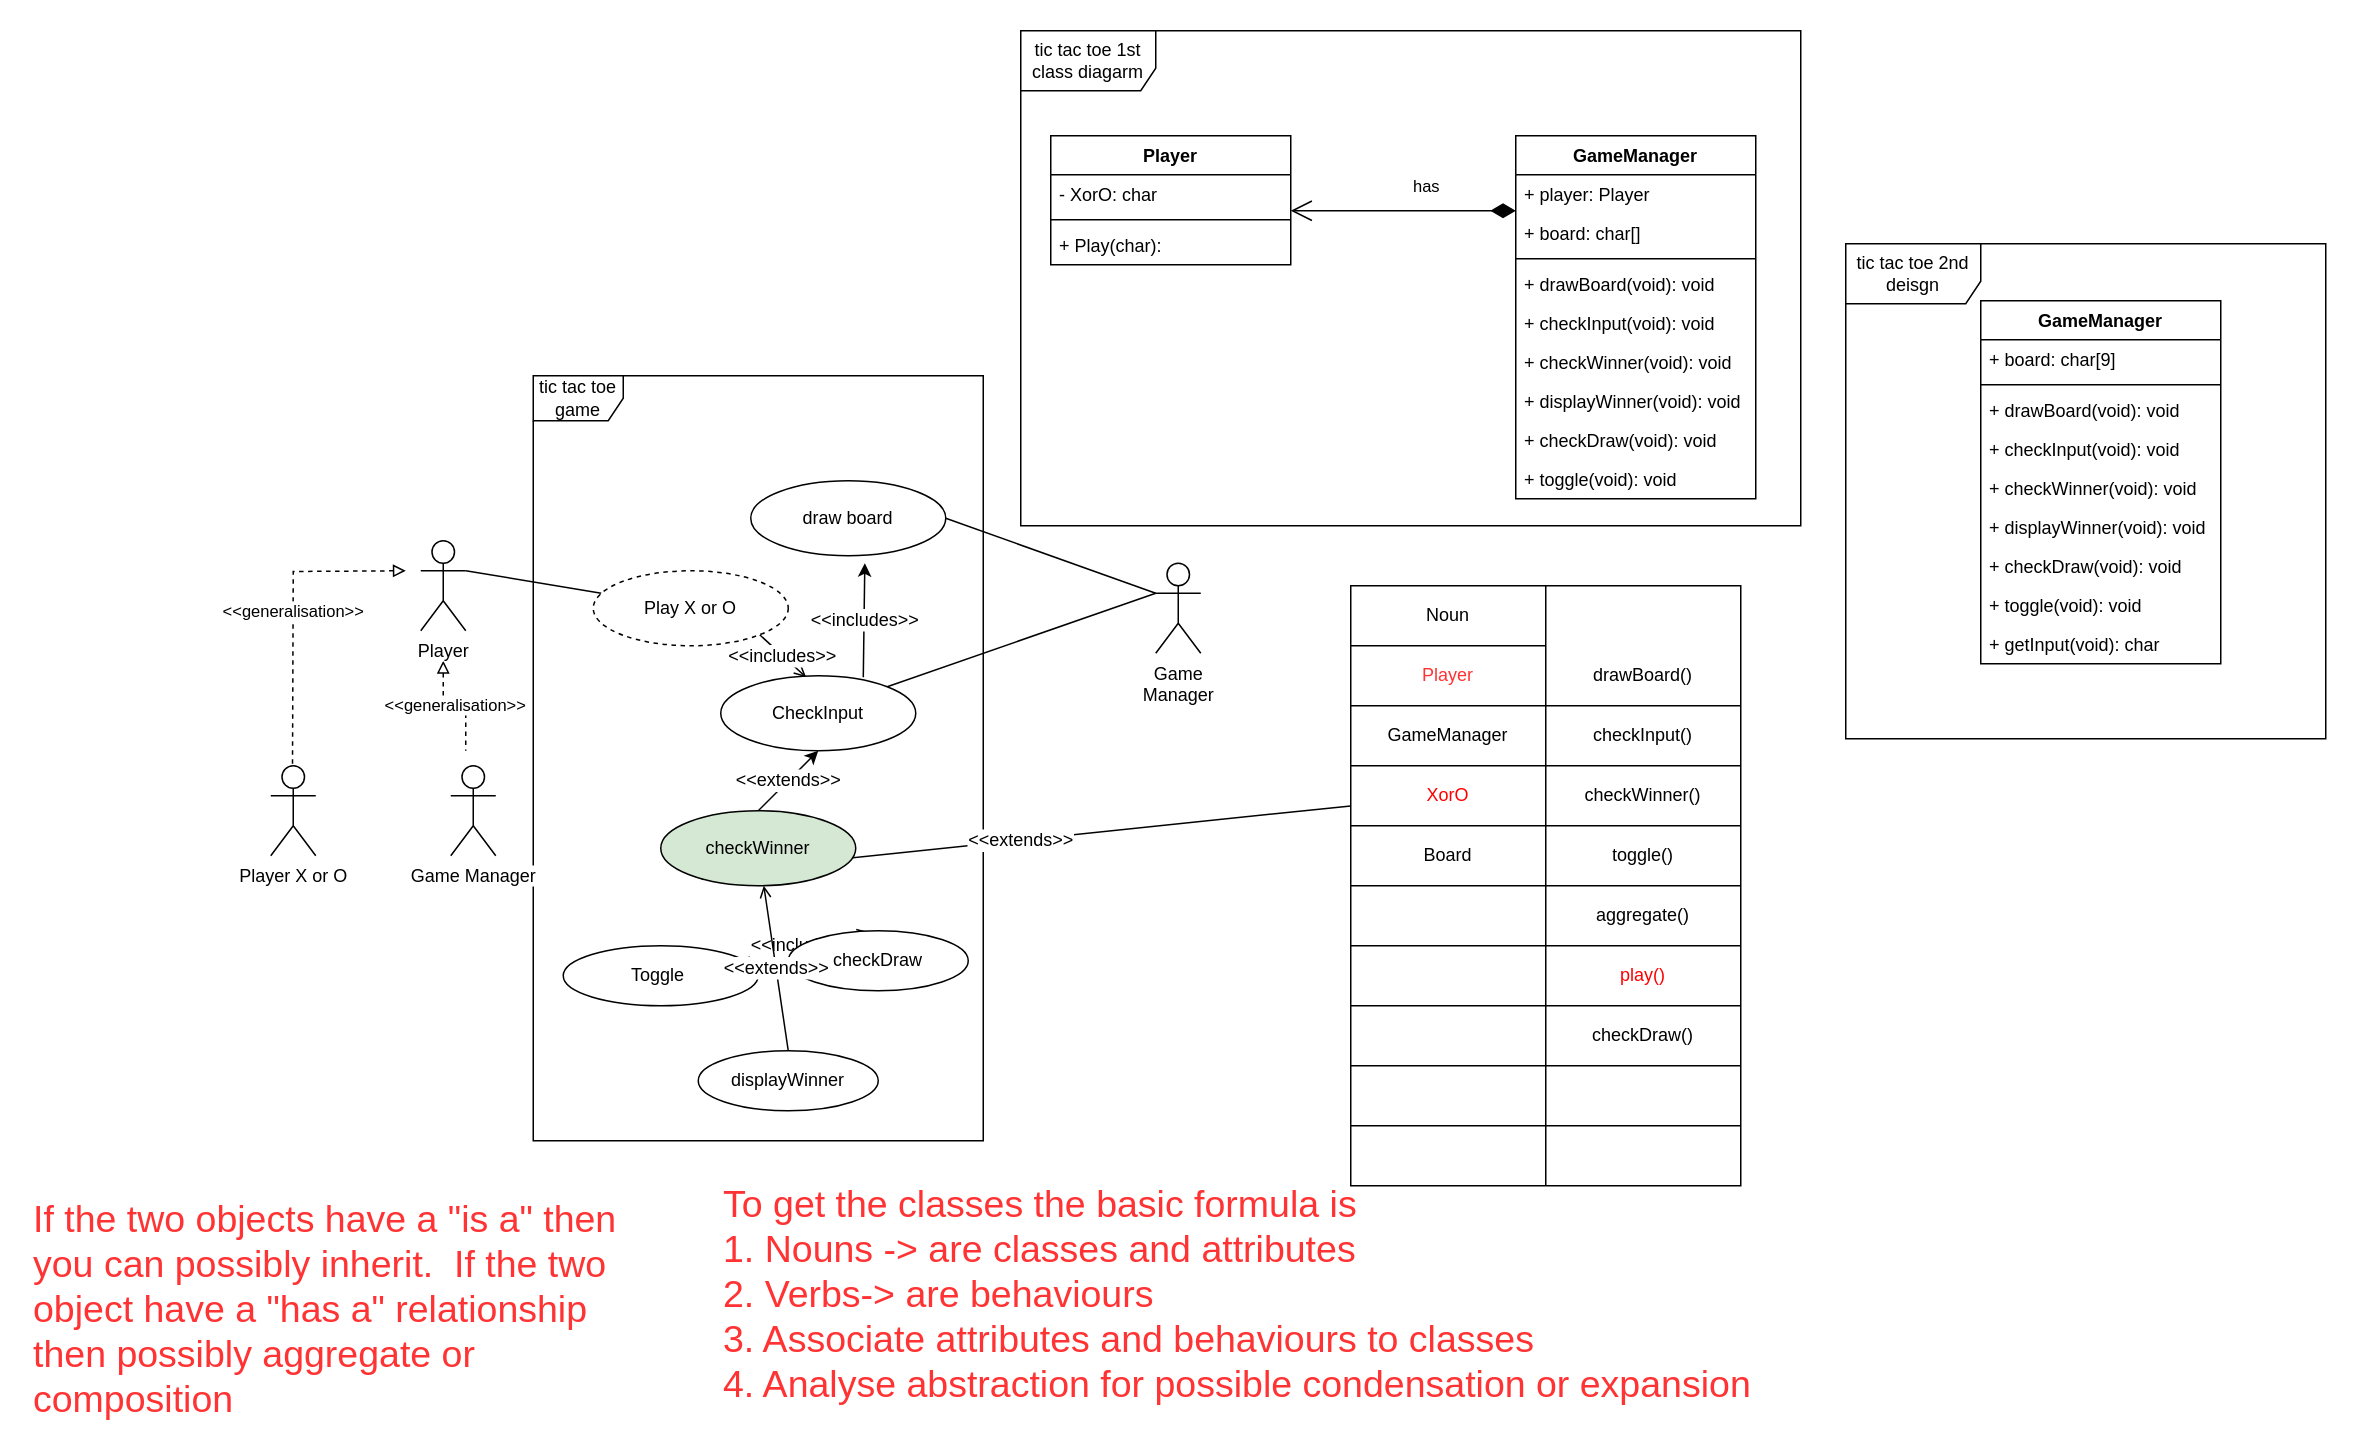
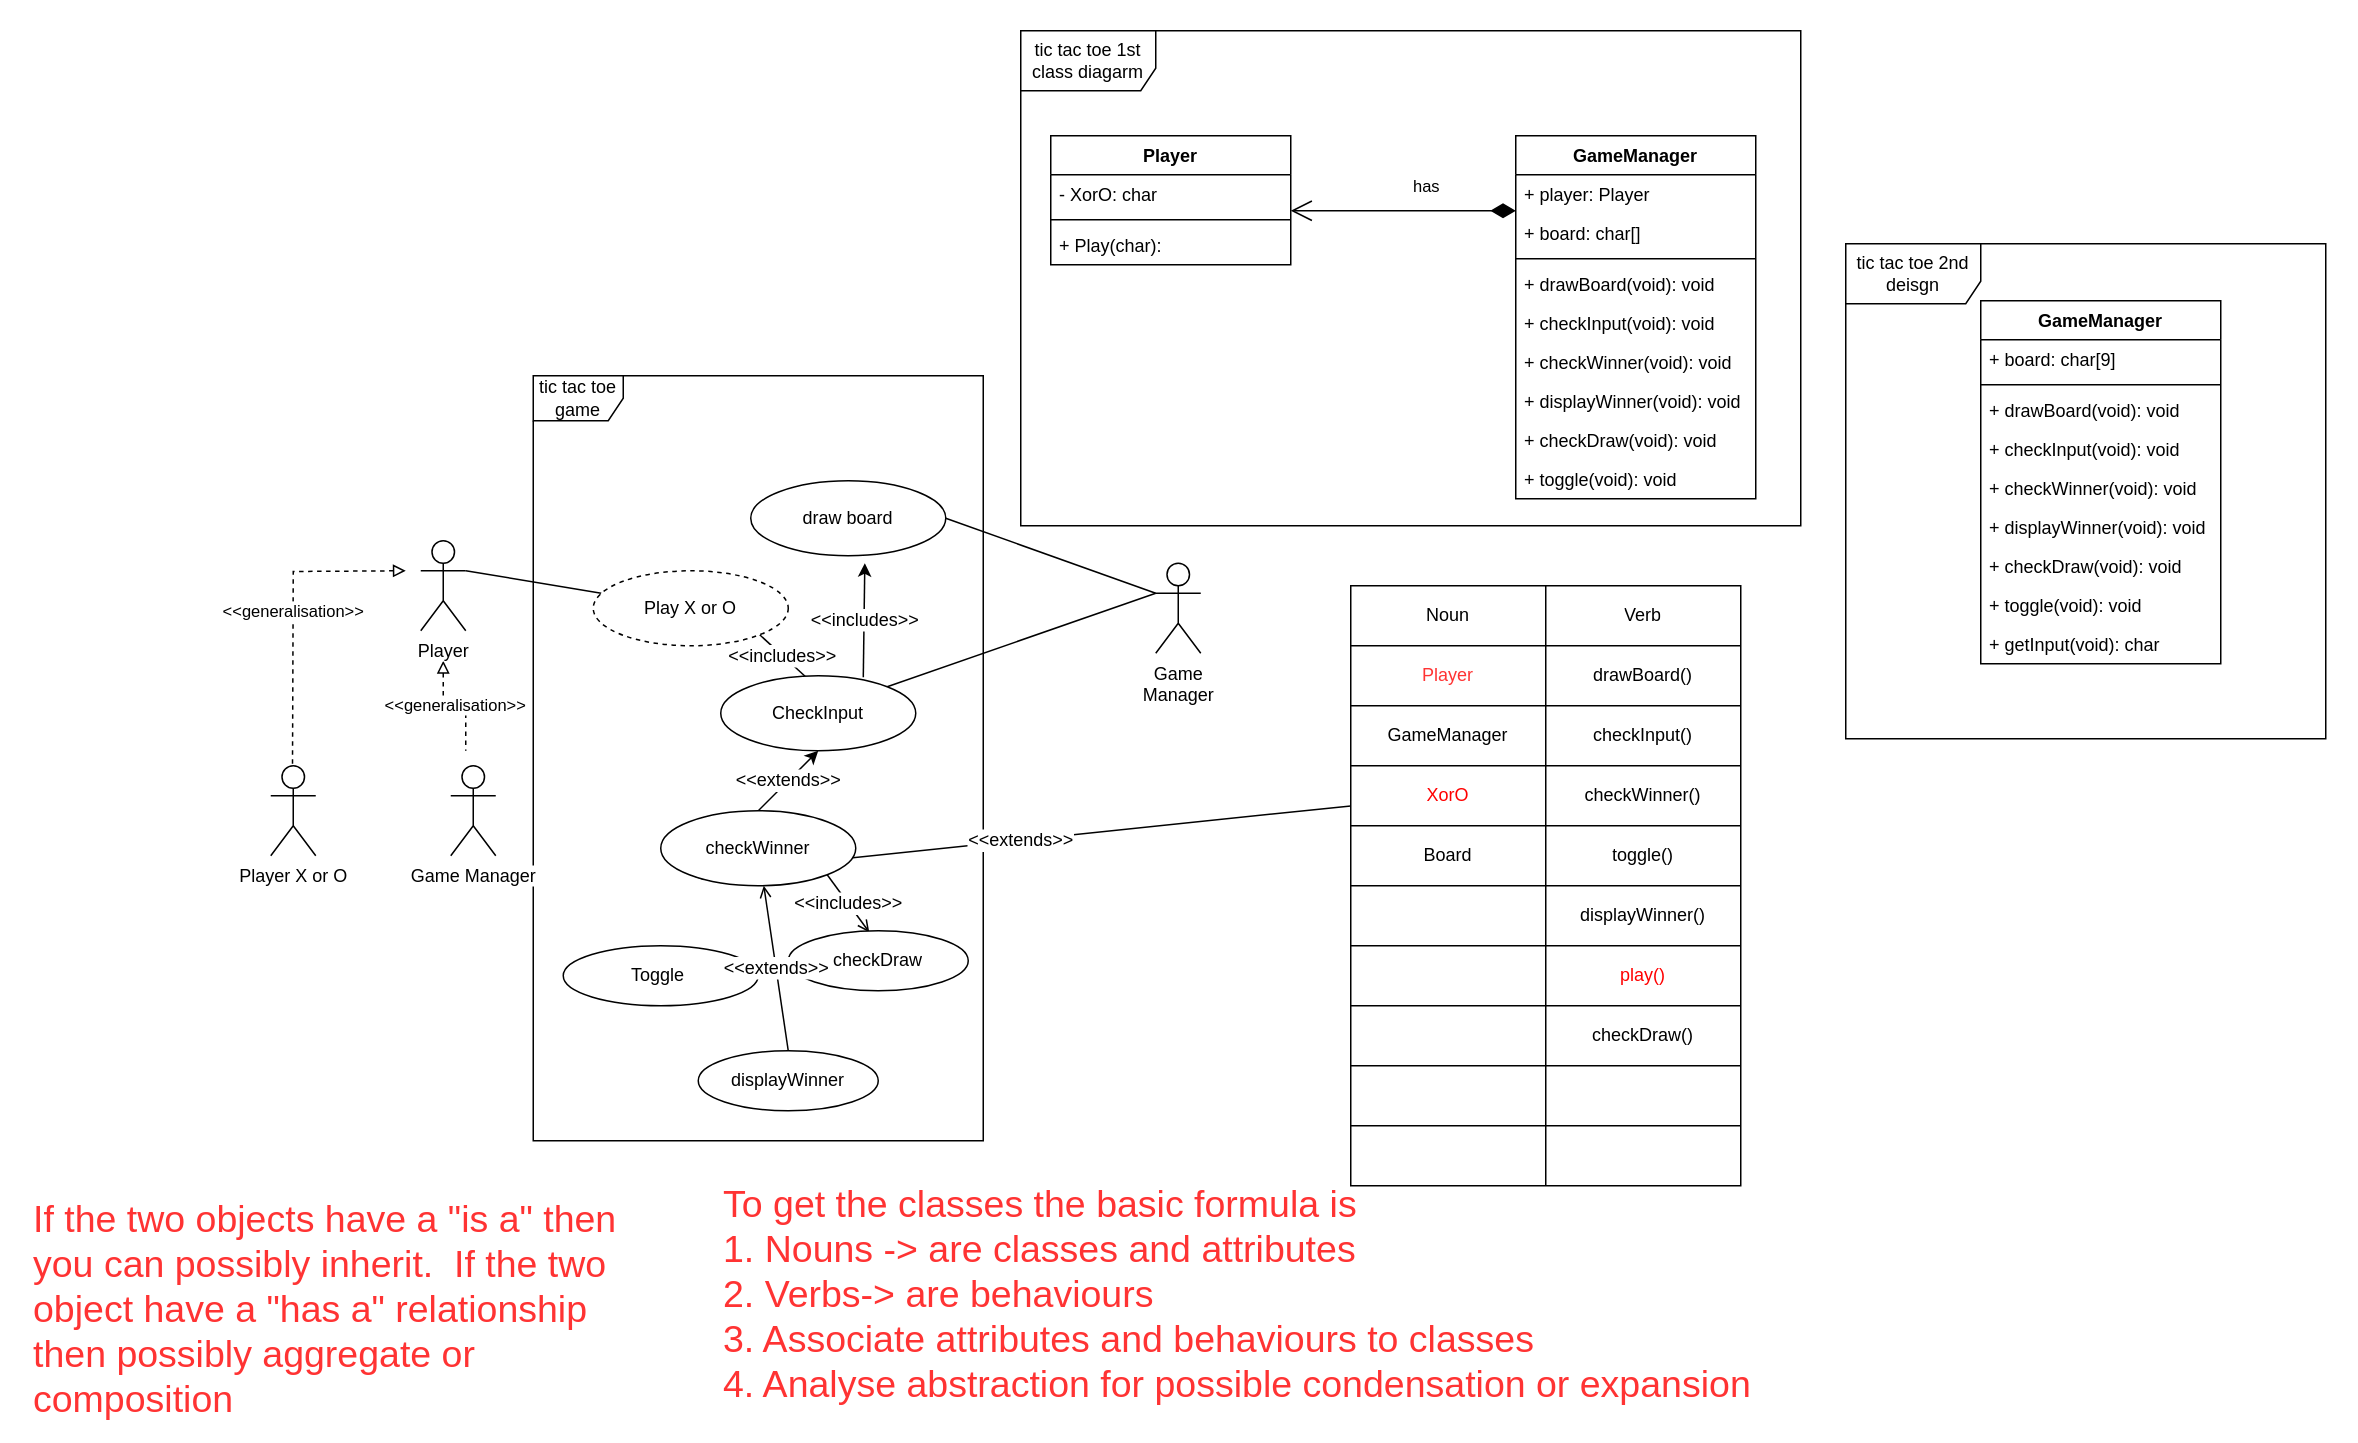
node "Verb": added
edge "Play X or O" -> "CheckInput": arrowhead open -> none
node "checkWinner": fillcolor #d5e8d4 -> #ffffff
node "aggregate()": label "aggregate()" -> "displayWinner()"
edge "Toggle" -> "checkDraw": now "checkWinner" -> "checkDraw"
